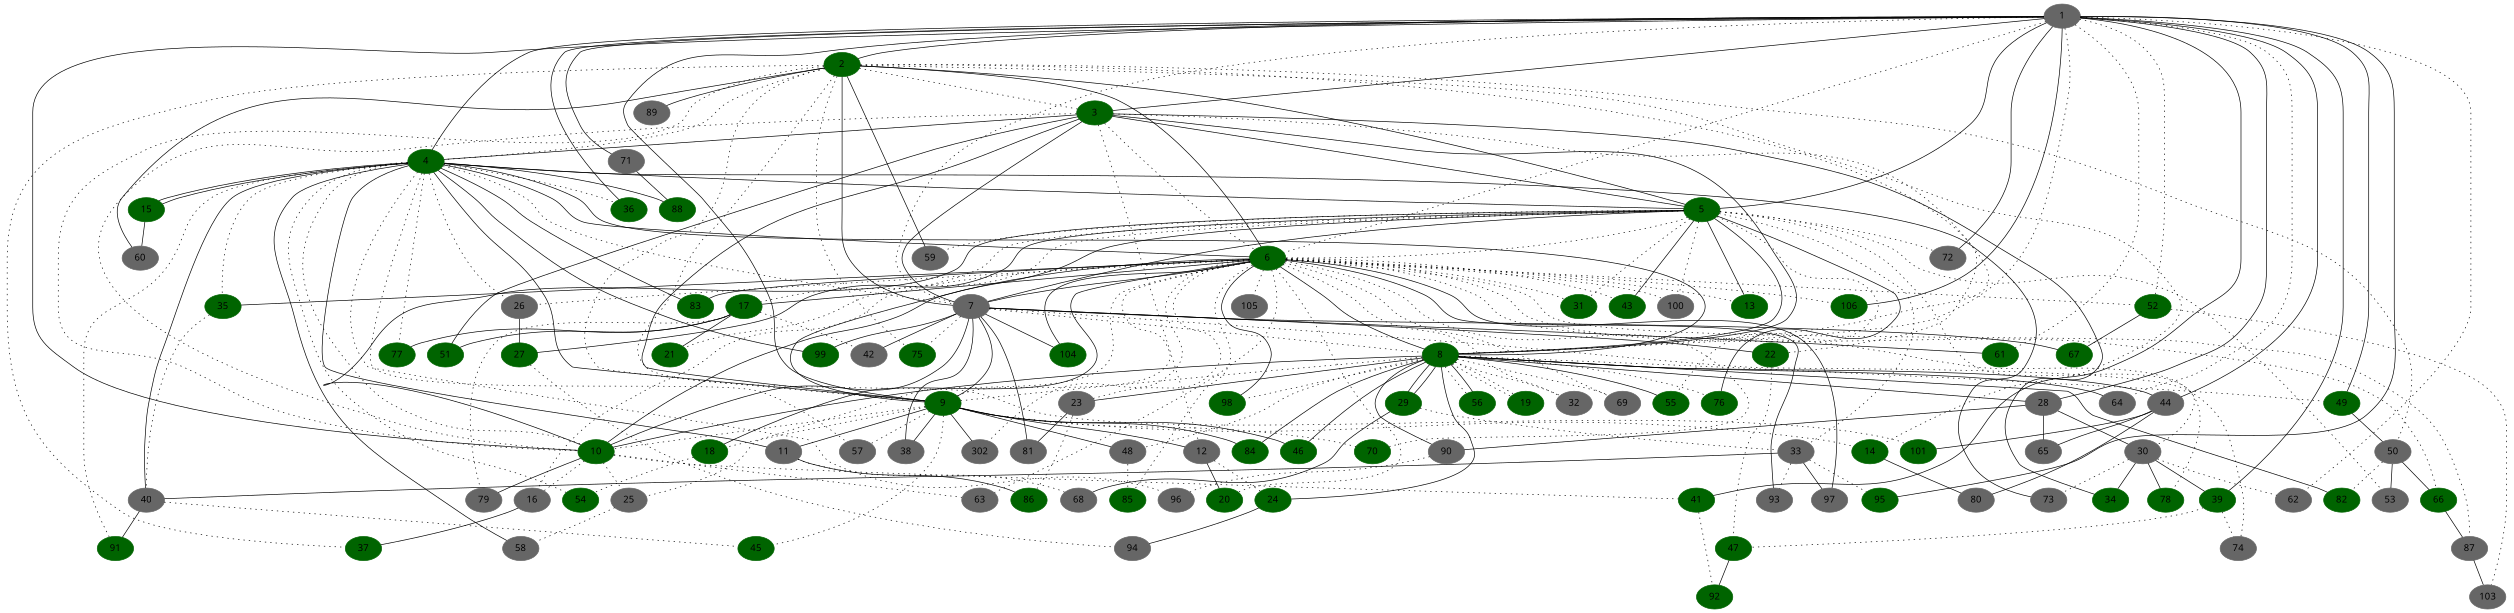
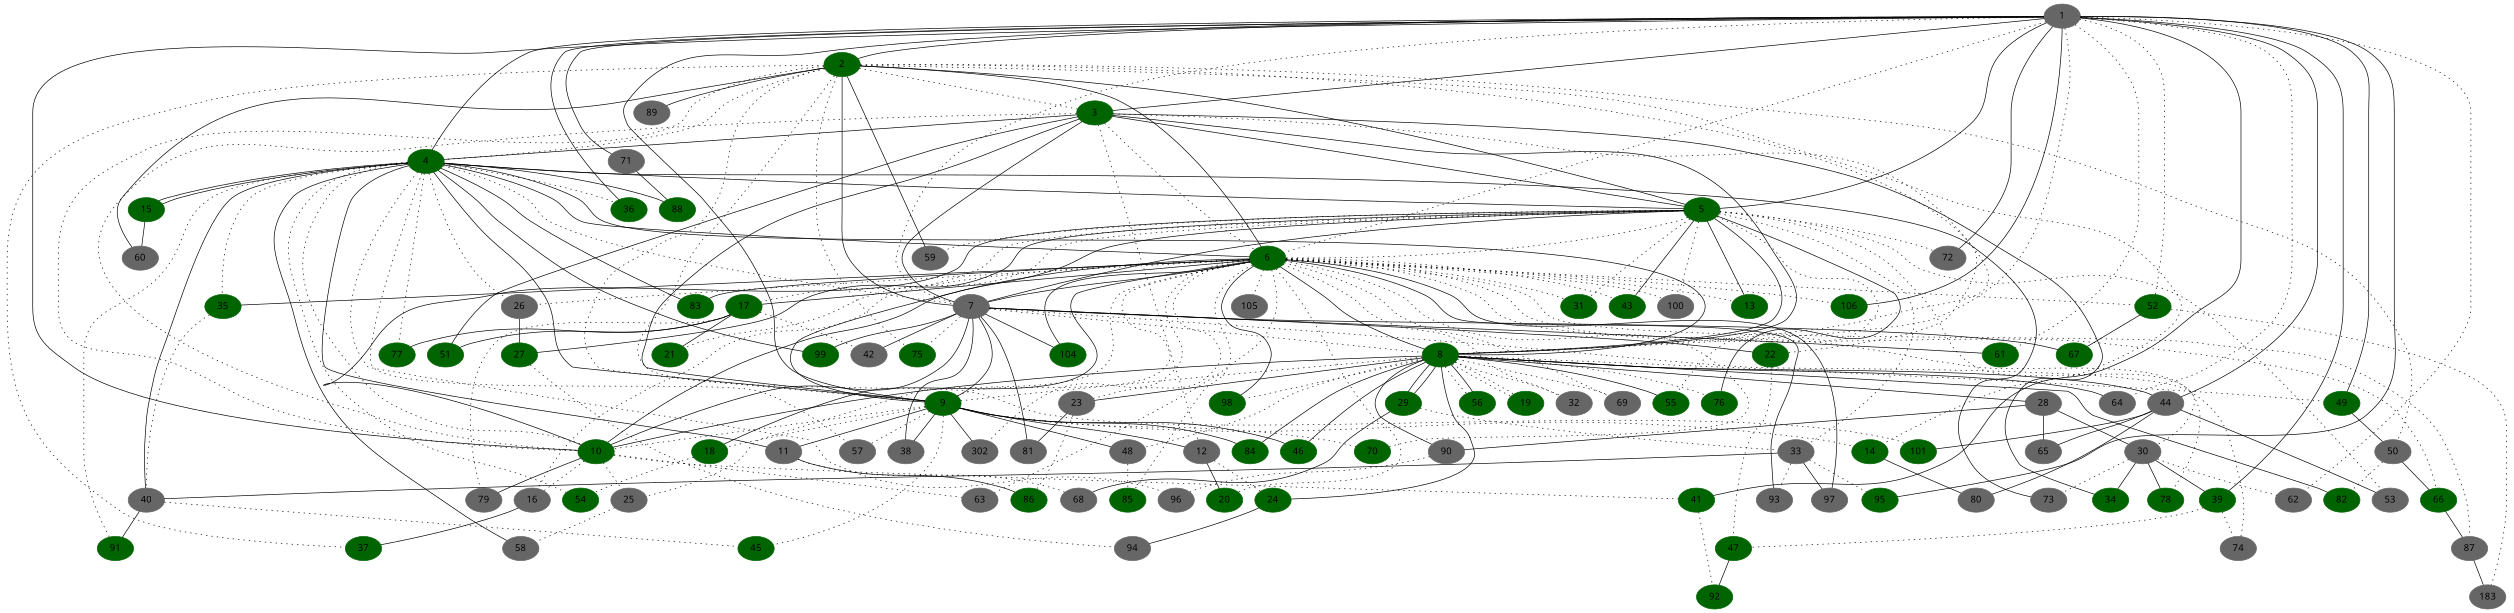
edge "1" -- "28": removed
edge "50" -- "53": now "44" -- "53"
node "103": label "103" -> "183"
